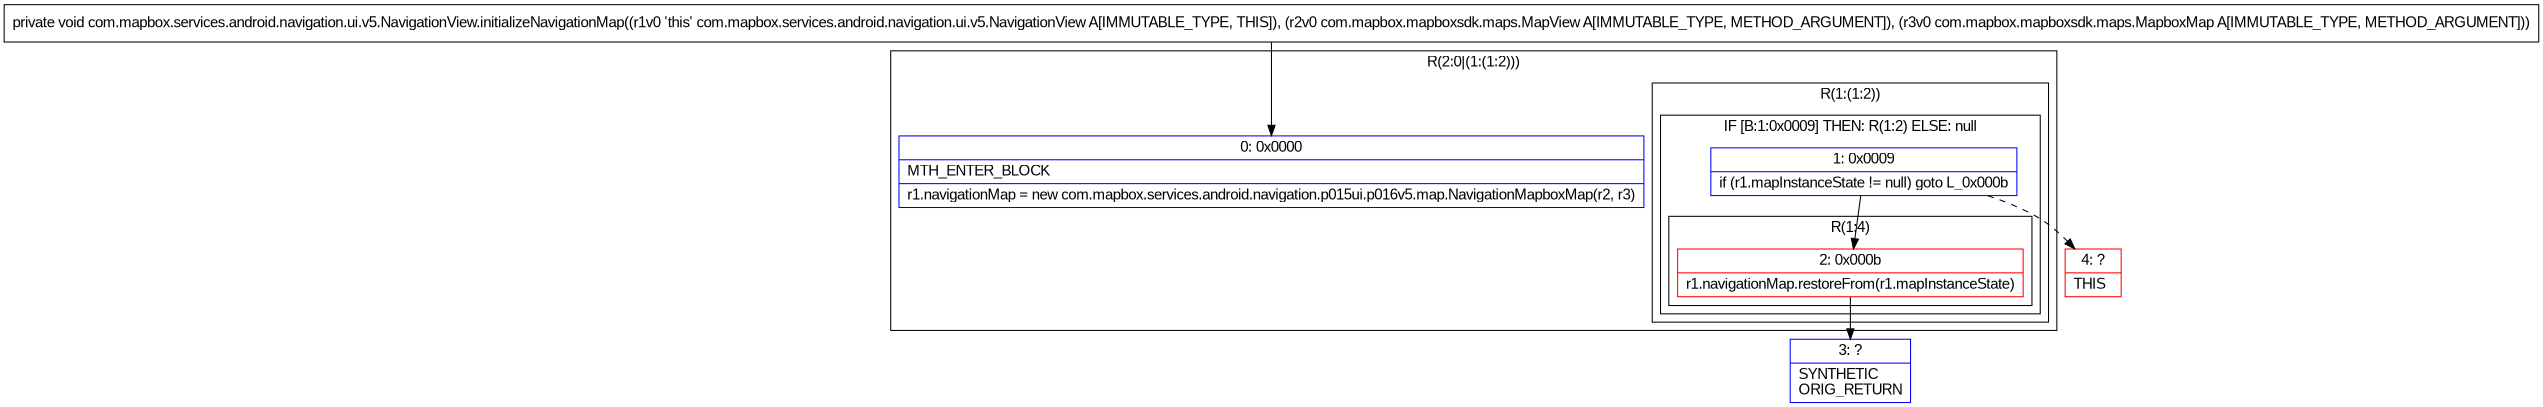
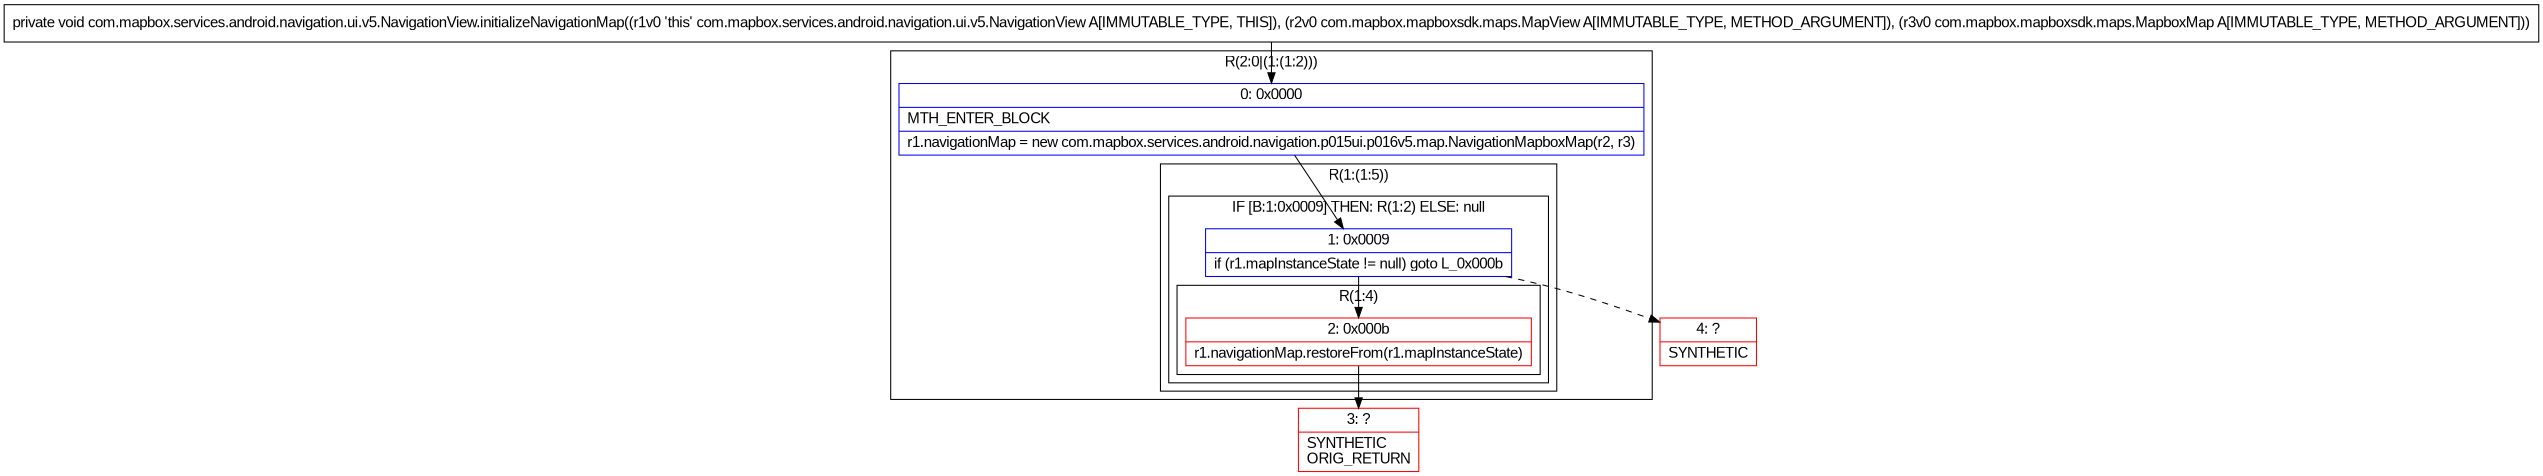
cluster "R(1:(1:2))": label "R(1:(1:2))" -> "R(1:(1:5))"
edge "0: 0x0000" -> "1: 0x0009": added
node "4: ?": text "THIS" -> "SYNTHETIC"
node "3: ?": color blue -> red
